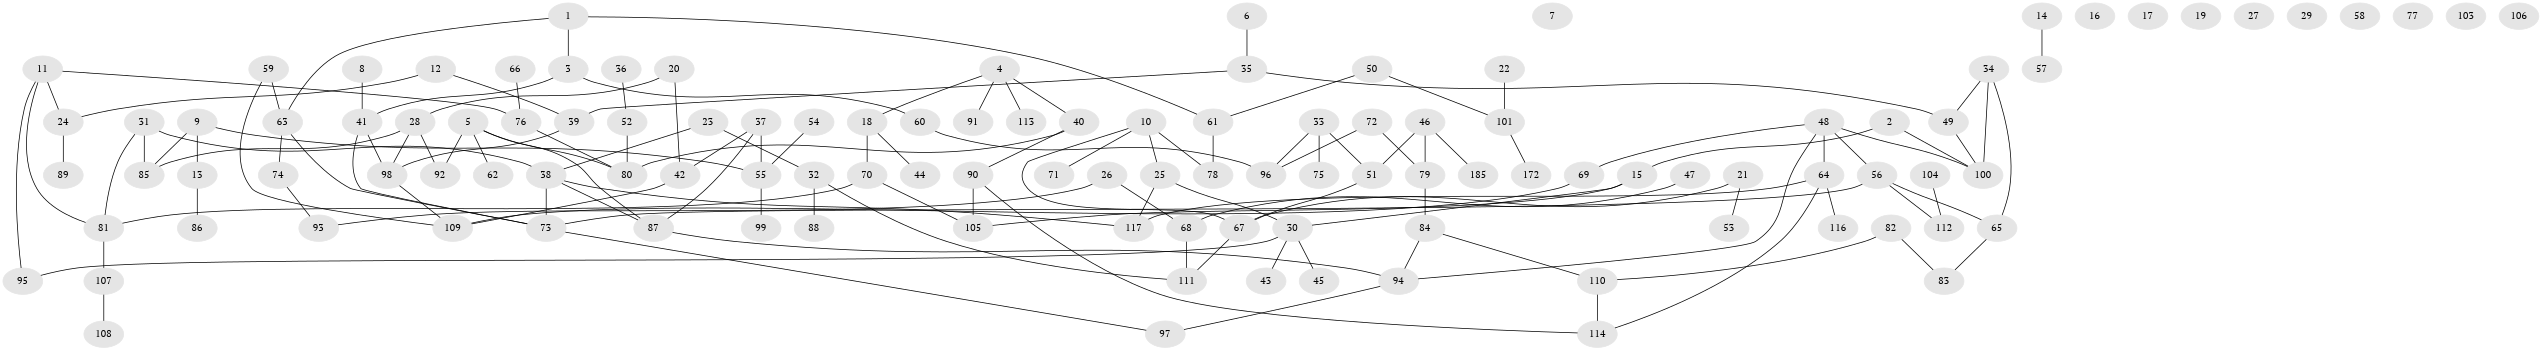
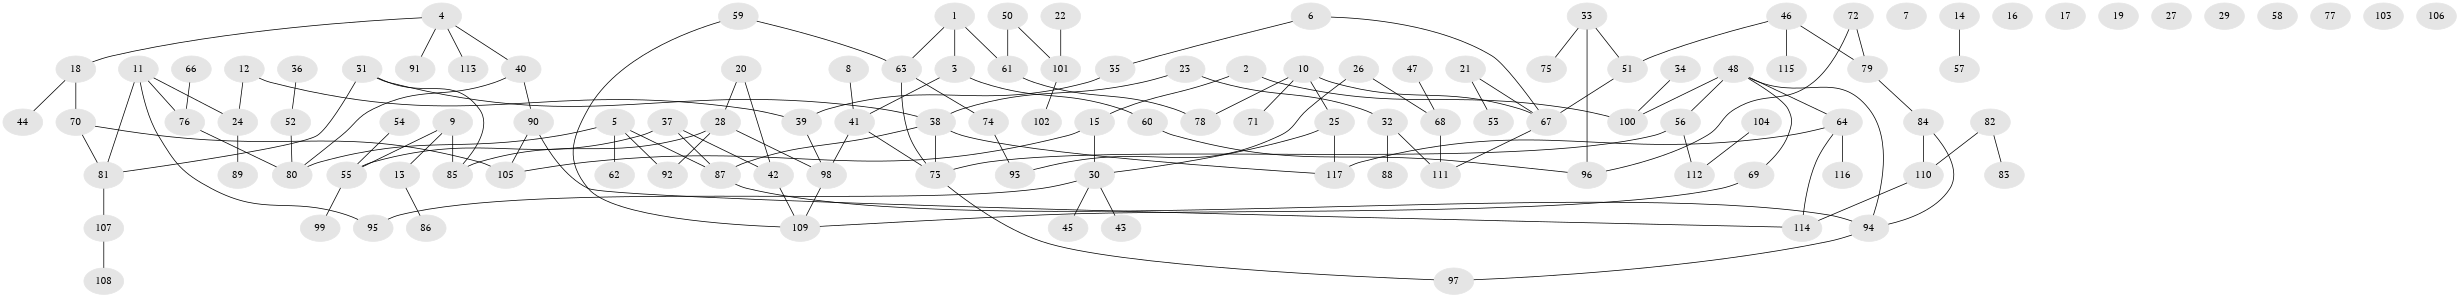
edge "6" -- "67": added
node "49": removed
node "185": label "185" -> "115"
node "172": label "172" -> "102"
node "65": removed
